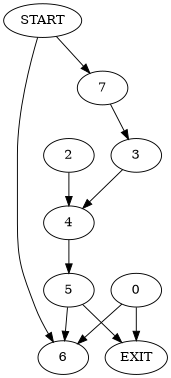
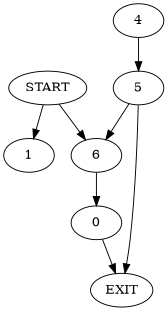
node "7": label "7" -> "1"
node "2": removed
node "3": removed
edge "0" -> "6": reversed
